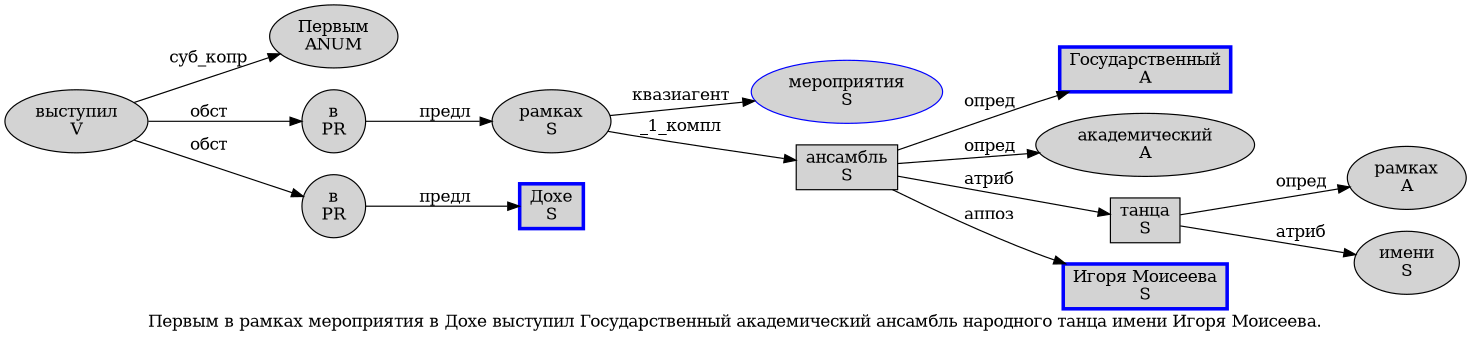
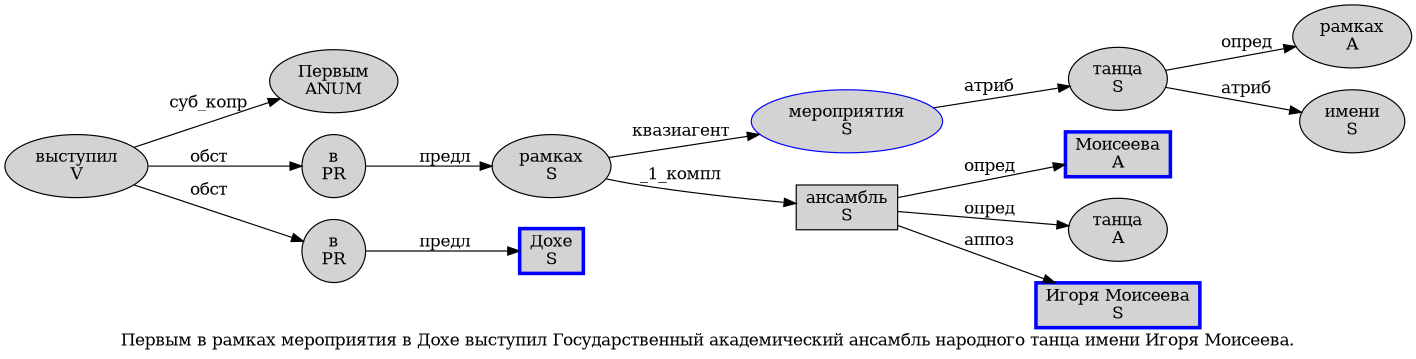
node "Государственный A": label "Государственный A" -> "Моисеева A"
node "академический A": label "академический A" -> "танца A"
edge "ансамбль S" -> "танца S": now "мероприятия S" -> "танца S"
node "танца S": shape box -> ellipse
